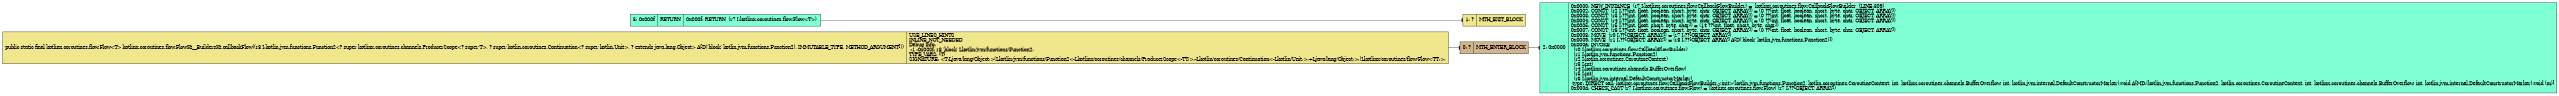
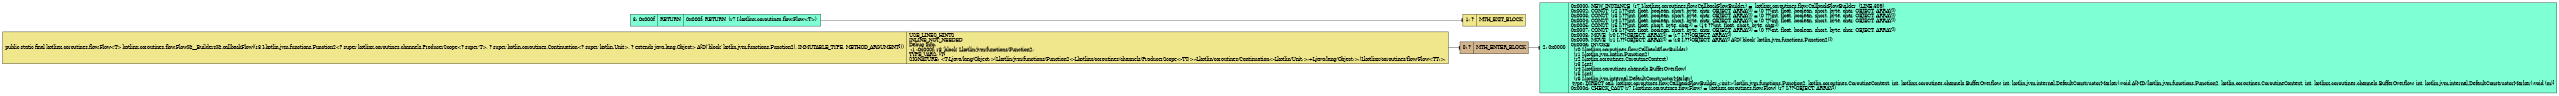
node "2: 0x0000": text "(r1 I:kotlin.jvm.functions.Function2)" -> "(r1 I:kotlin.jvm.kotlin.Function2)"
